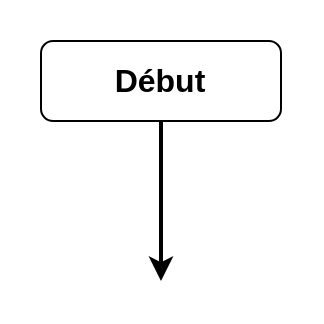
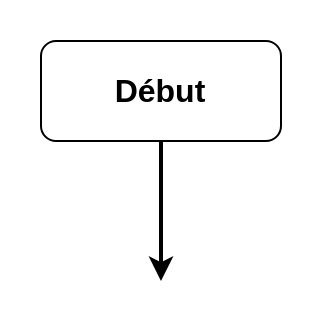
node "Début": size 240x80 -> 240x100
